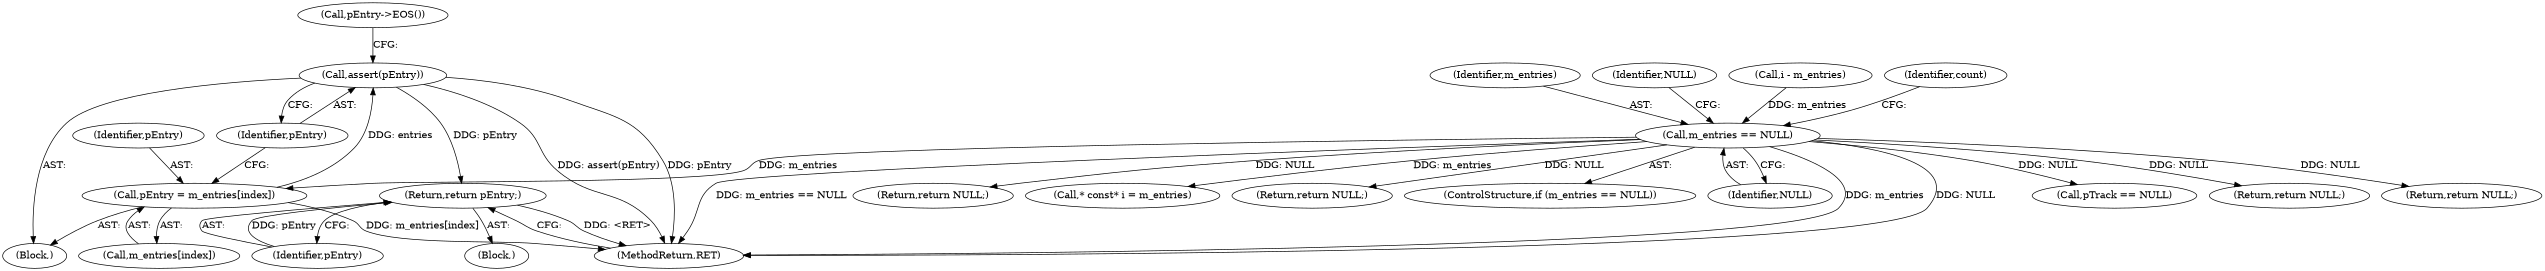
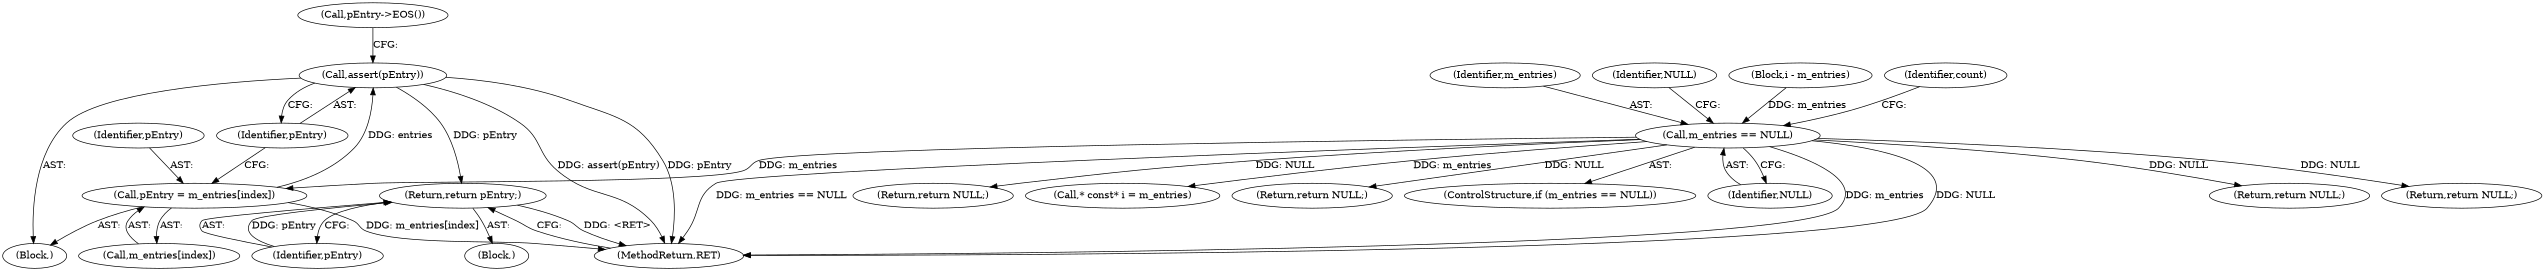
node "(Call,i - m_entries)": label "(Call,i - m_entries)" -> "(Block,i - m_entries)"
node "(Call,pTrack == NULL)": removed
